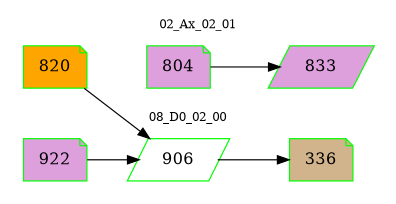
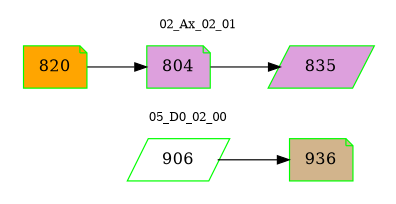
node "833": label "833" -> "835"
edge "820" -> "906": now "820" -> "804"
cluster "08_D0_02_00": label "08_D0_02_00" -> "05_D0_02_00"
node "922": removed
node "336": label "336" -> "936"
